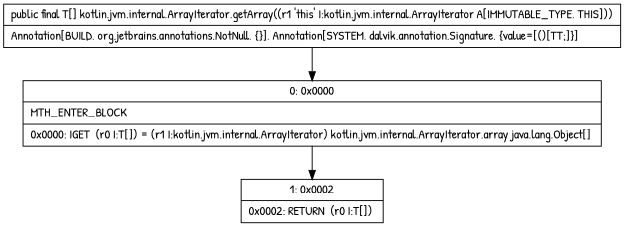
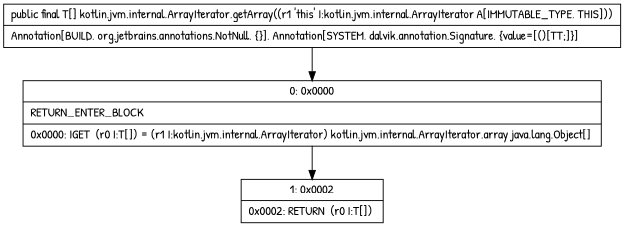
node "0: 0x0000": text "MTH_ENTER_BLOCK" -> "RETURN_ENTER_BLOCK"
